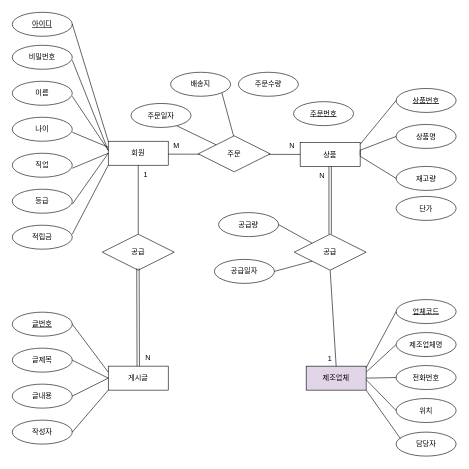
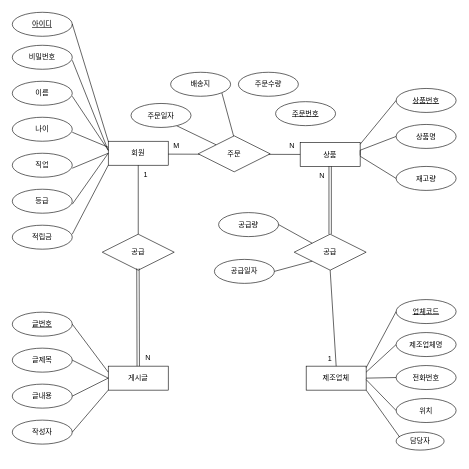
node "주문번호": moved (324, 114) -> (306, 114)
node "단가": removed
node "제조업체": fillcolor #e1d5e7 -> #ffffff
node "담당자": size 60x24 -> 48x18
